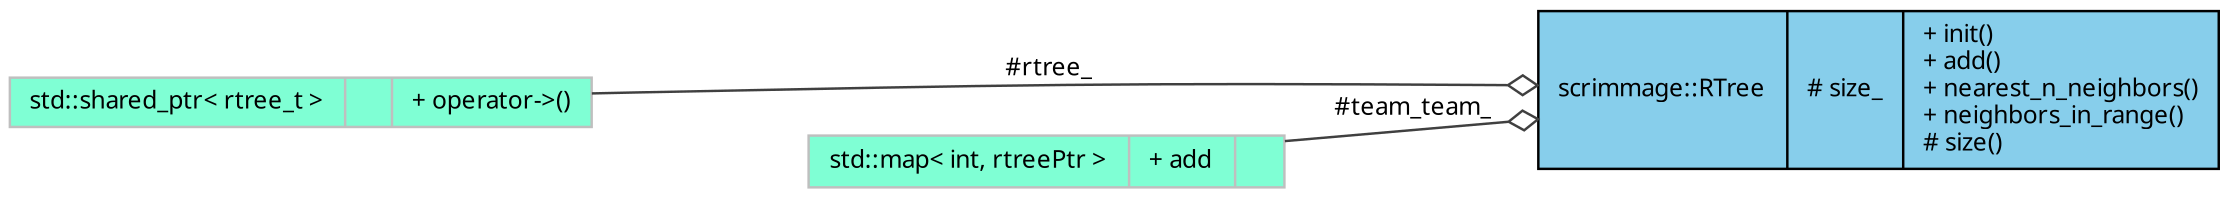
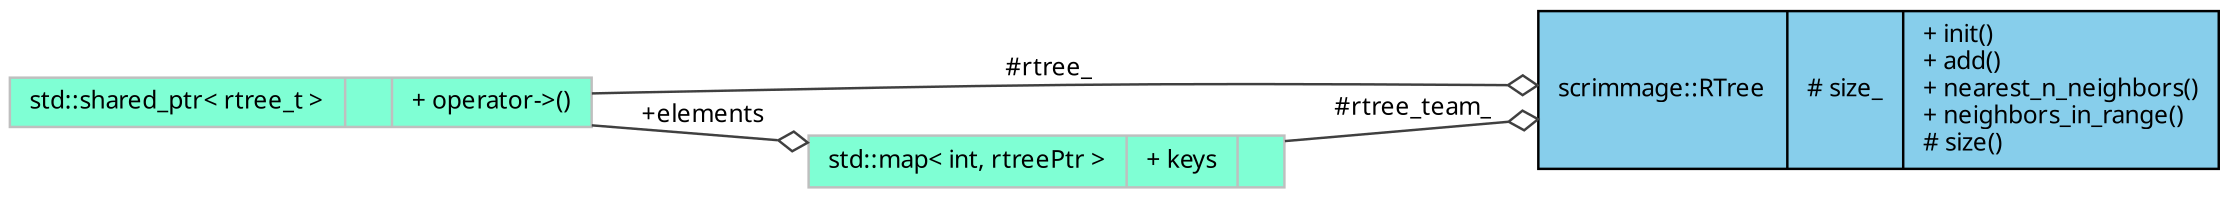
edge "std::map< int, rtreePtr >" -> "scrimmage::RTree": label " #team_team_" -> " #rtree_team_"
edge "std::shared_ptr< rtree_t >" -> "std::map< int, rtreePtr >": added, label "+elements"
node "std::map< int, rtreePtr >": text "+ add" -> "+ keys"
